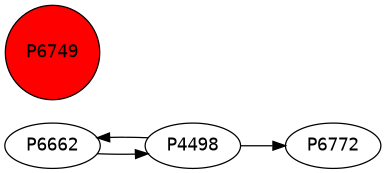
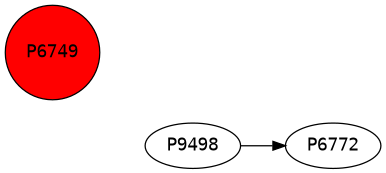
node "P6662": removed
node "P4498": label "P4498" -> "P9498"
